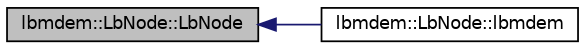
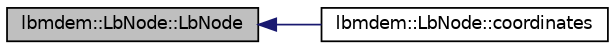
node "lbmdem::LbNode::lbmdem": label "lbmdem::LbNode::lbmdem" -> "lbmdem::LbNode::coordinates"
